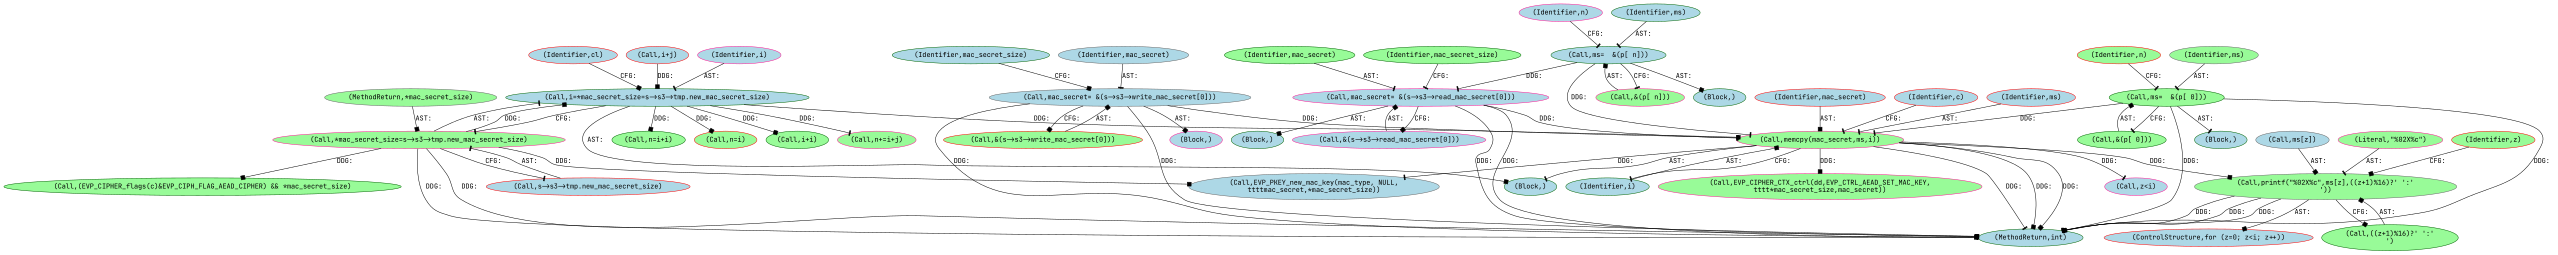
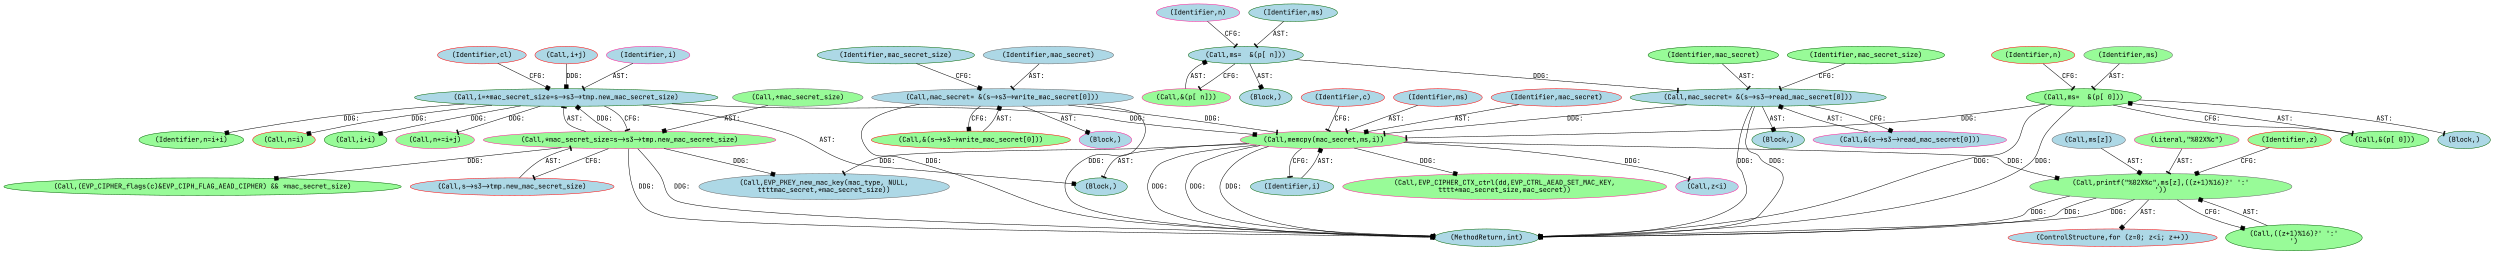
node "(MethodReturn,*mac_secret_size)": label "(MethodReturn,*mac_secret_size)" -> "(Call,*mac_secret_size)"
node "(Call,mac_secret= &(s->s3->read_mac_secret[0]))": color deeppink -> darkgreen
edge "(Call,ms=  &(p[ n]))" -> "(Call,memcpy(mac_secret,ms,i))": removed, label "DDG:"
node "(Call,n=i+i)": label "(Call,n=i+i)" -> "(Identifier,n=i+i)"
